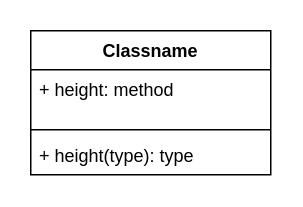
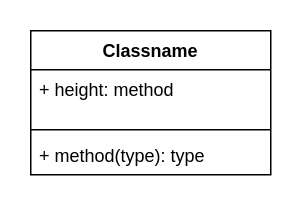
node "+ height(type): type": label "+ height(type): type" -> "+ method(type): type"
